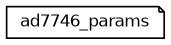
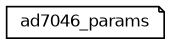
node "ad7746_params": label "ad7746_params" -> "ad7046_params"
